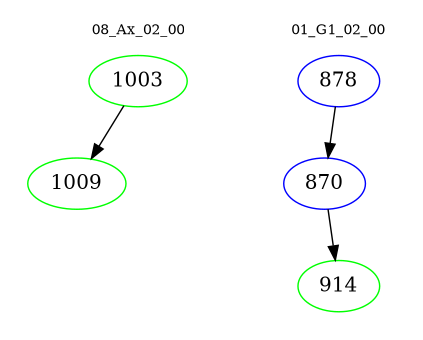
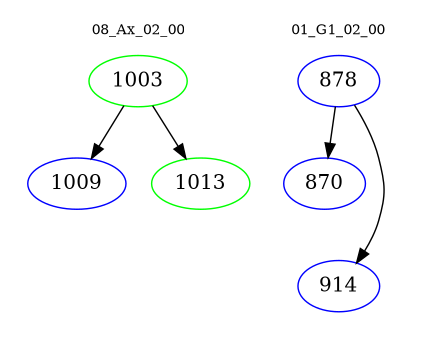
node "1009": color green -> blue
node "1013": added
edge "870" -> "914": now "878" -> "914"
node "914": color green -> blue
